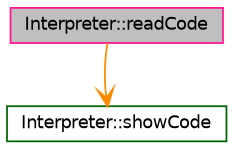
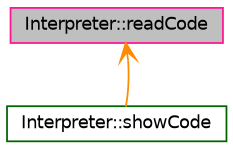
edge "Interpreter::readCode" -> "Interpreter::showCode": reversed
